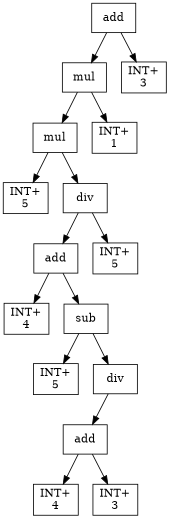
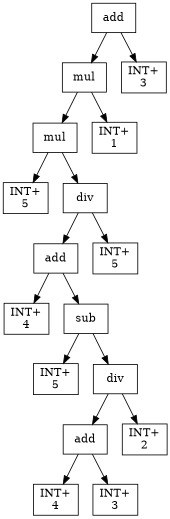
node "INT+ 2": added
